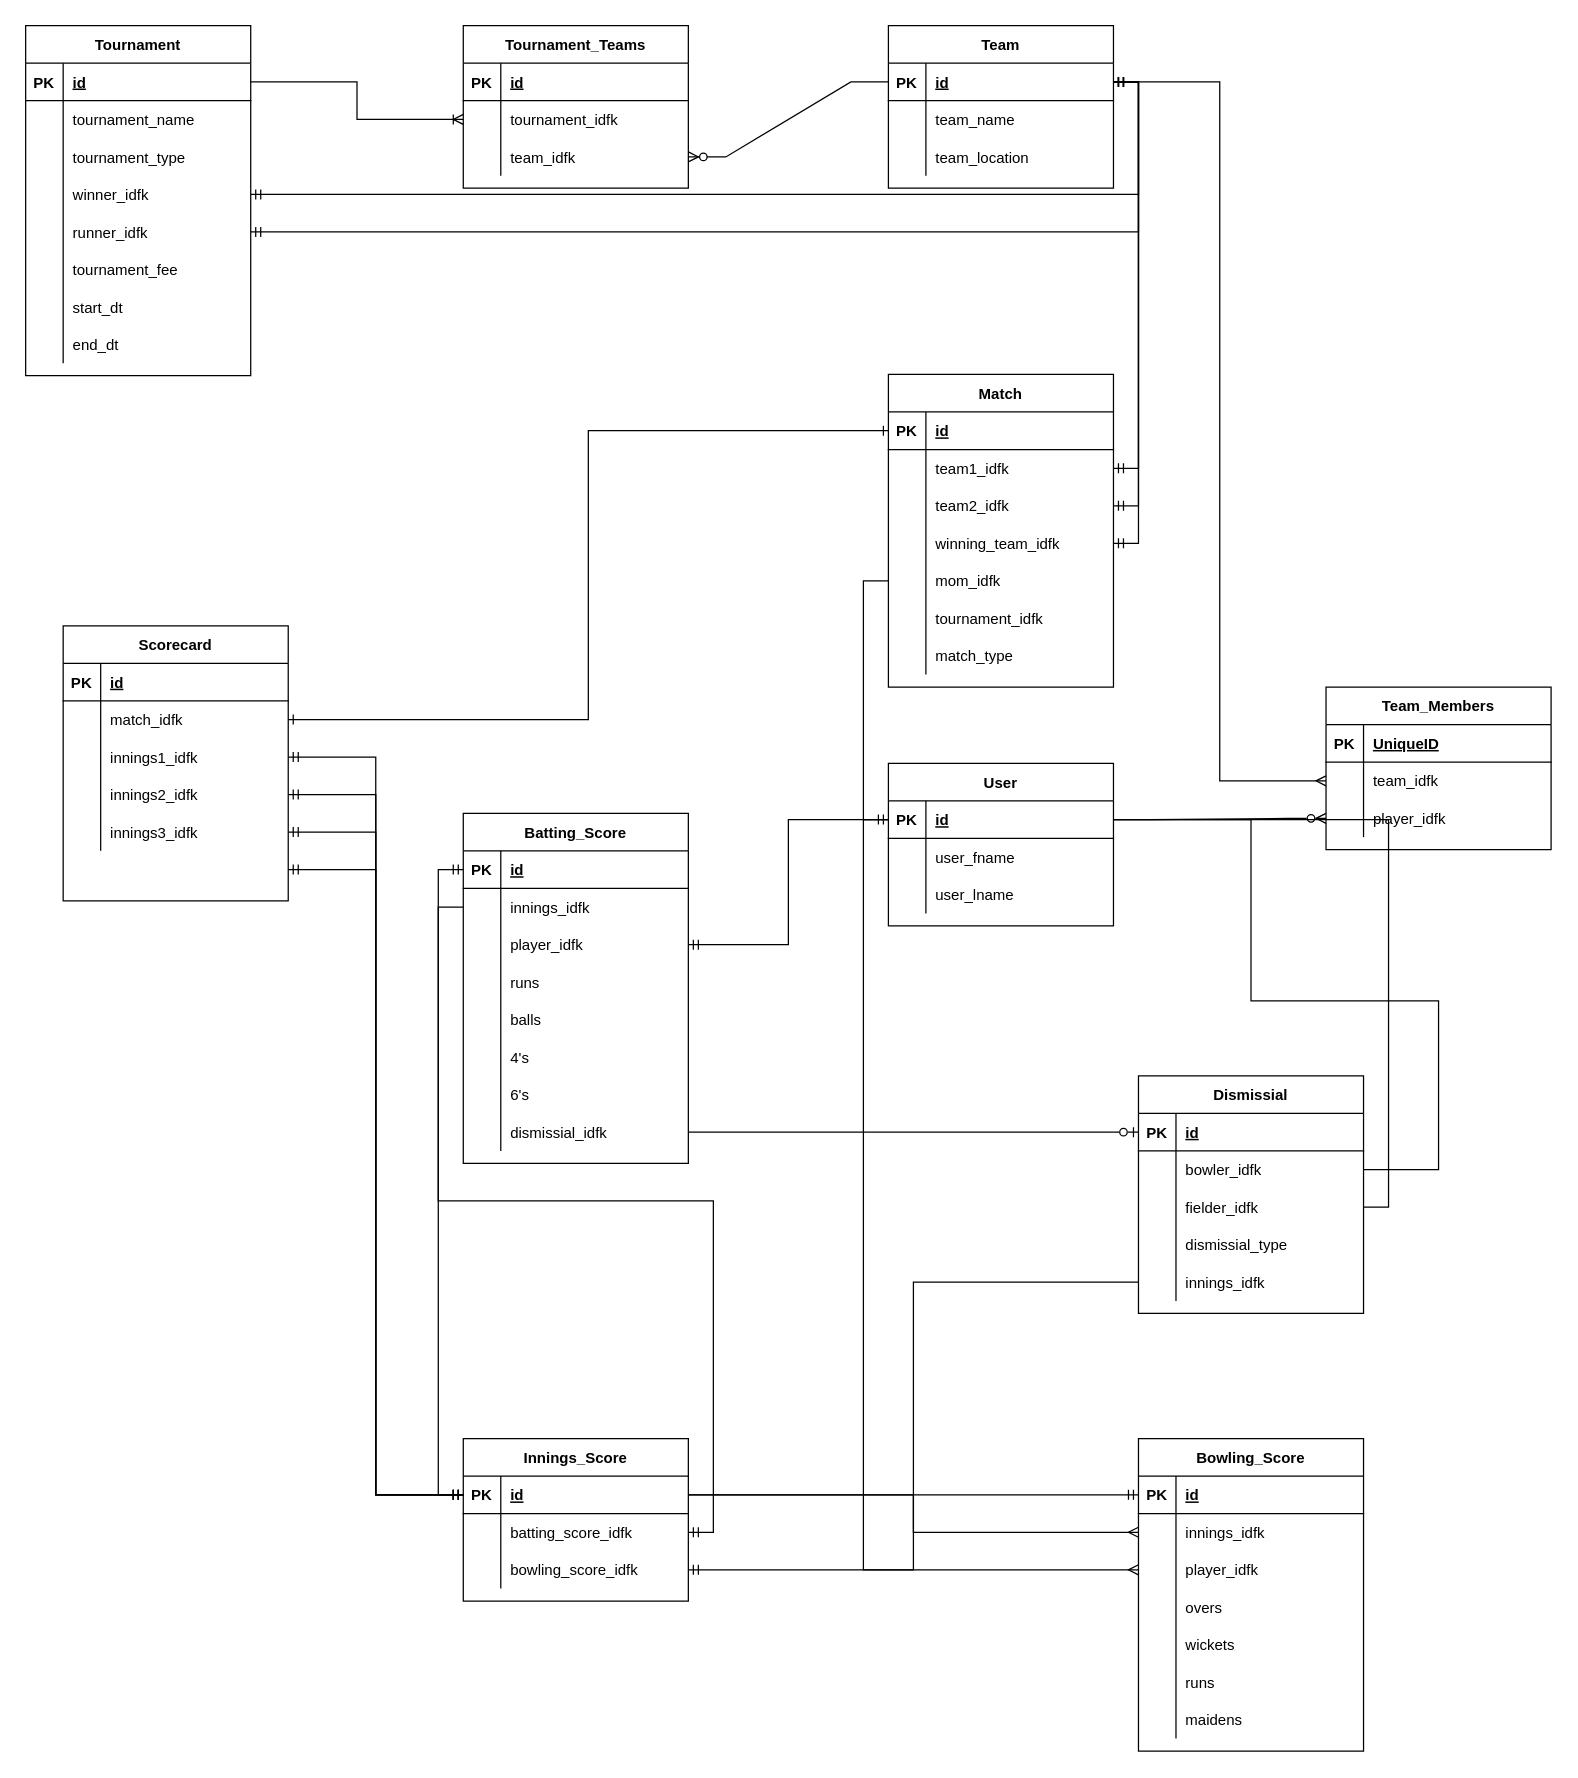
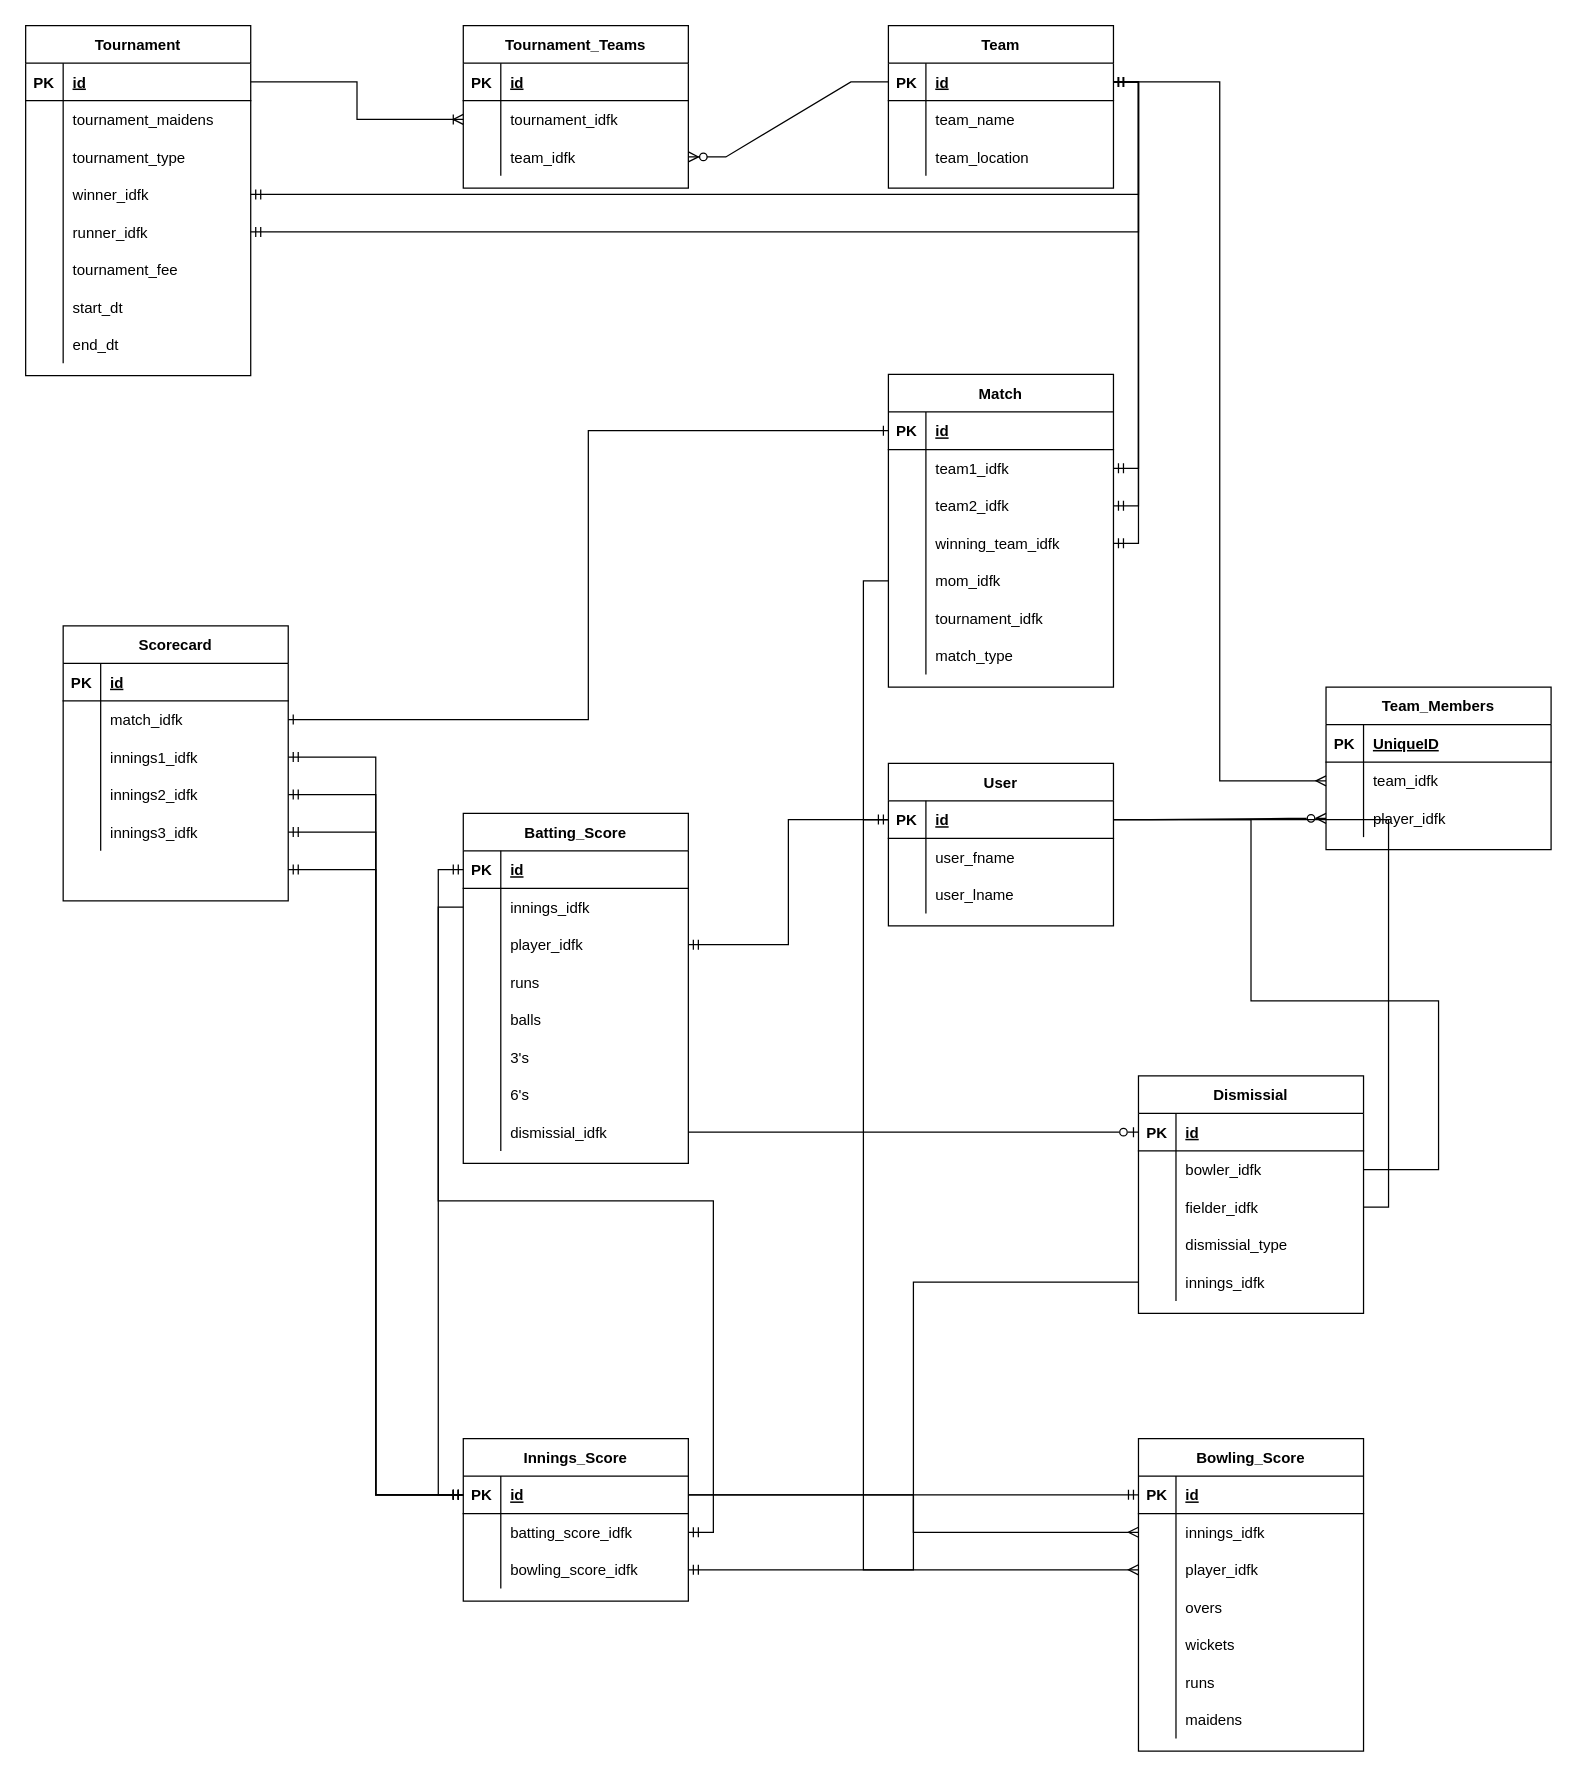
node "tournament_name": label "tournament_name" -> "tournament_maidens"
node "4's": label "4's" -> "3's"
